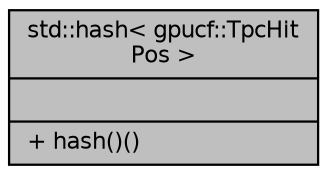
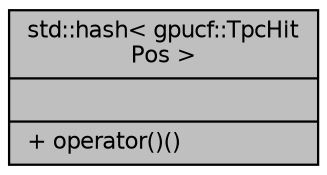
node "std::hash< gpucf::TpcHit": text "+ hash()()" -> "+ operator()()"
